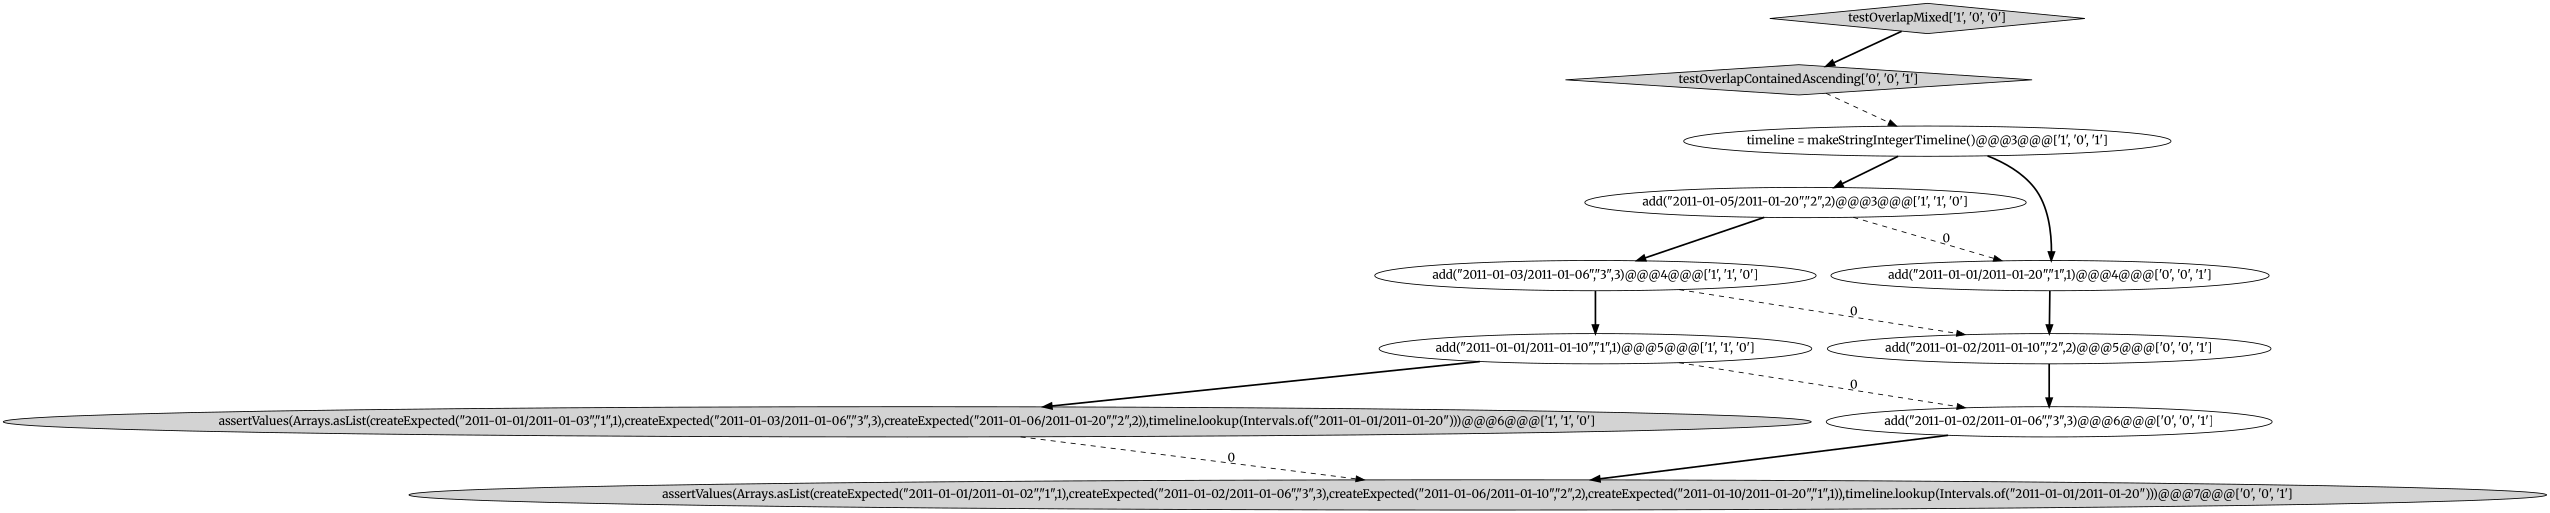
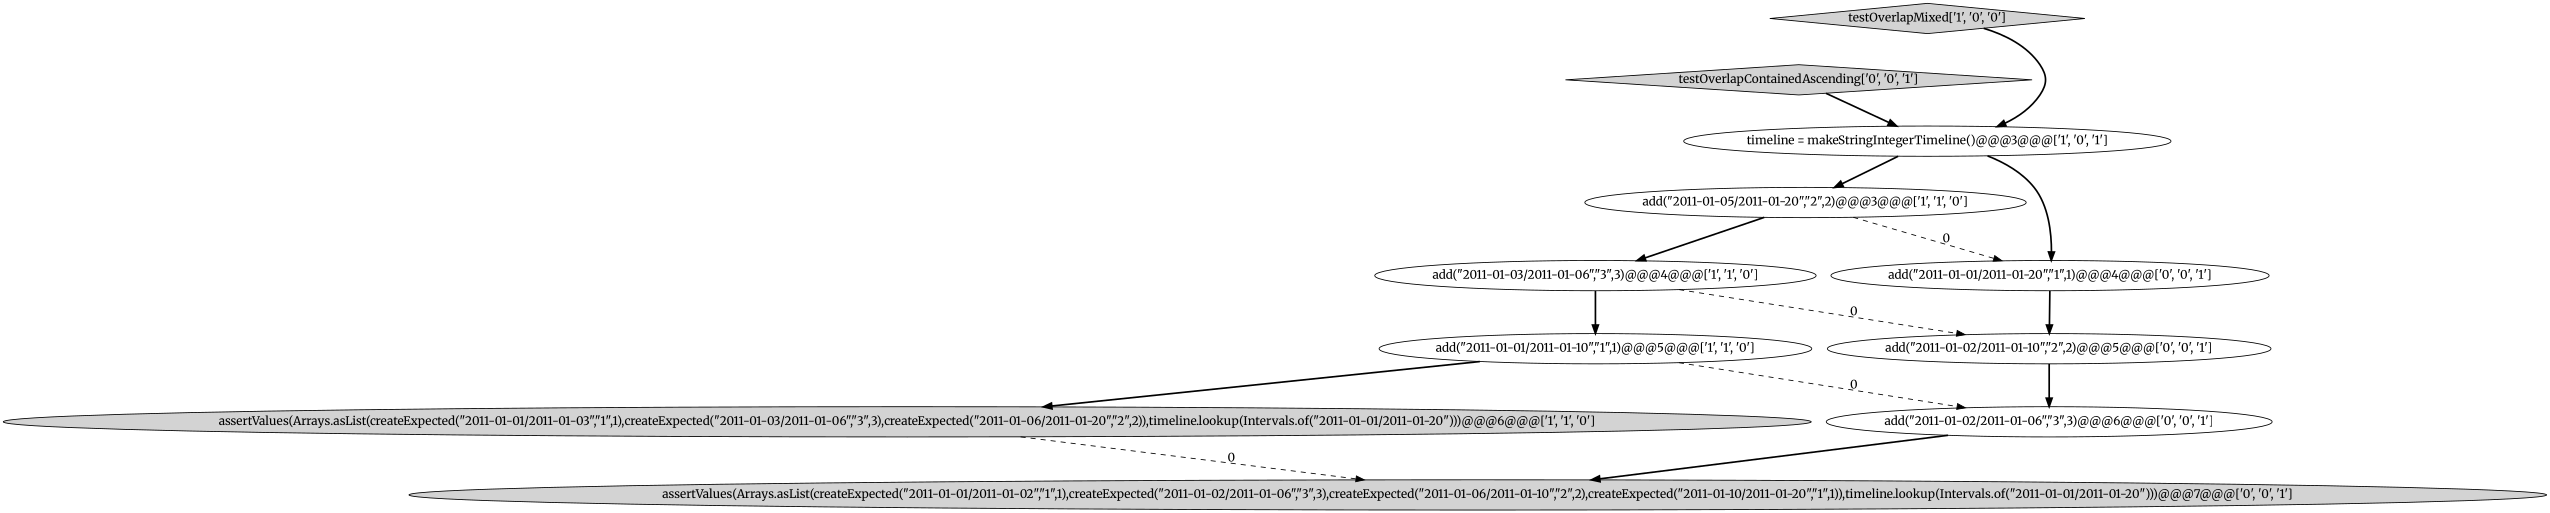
edge "testOverlapMixed['1', '0', '0']" -> "testOverlapContainedAscending['0', '0', '1']": now "testOverlapMixed['1', '0', '0']" -> "timeline = makeStringIntegerTimeline()@@@3@@@['1', '0', '1']"
edge "testOverlapContainedAscending['0', '0', '1']" -> "timeline = makeStringIntegerTimeline()@@@3@@@['1', '0', '1']": style dashed -> bold
